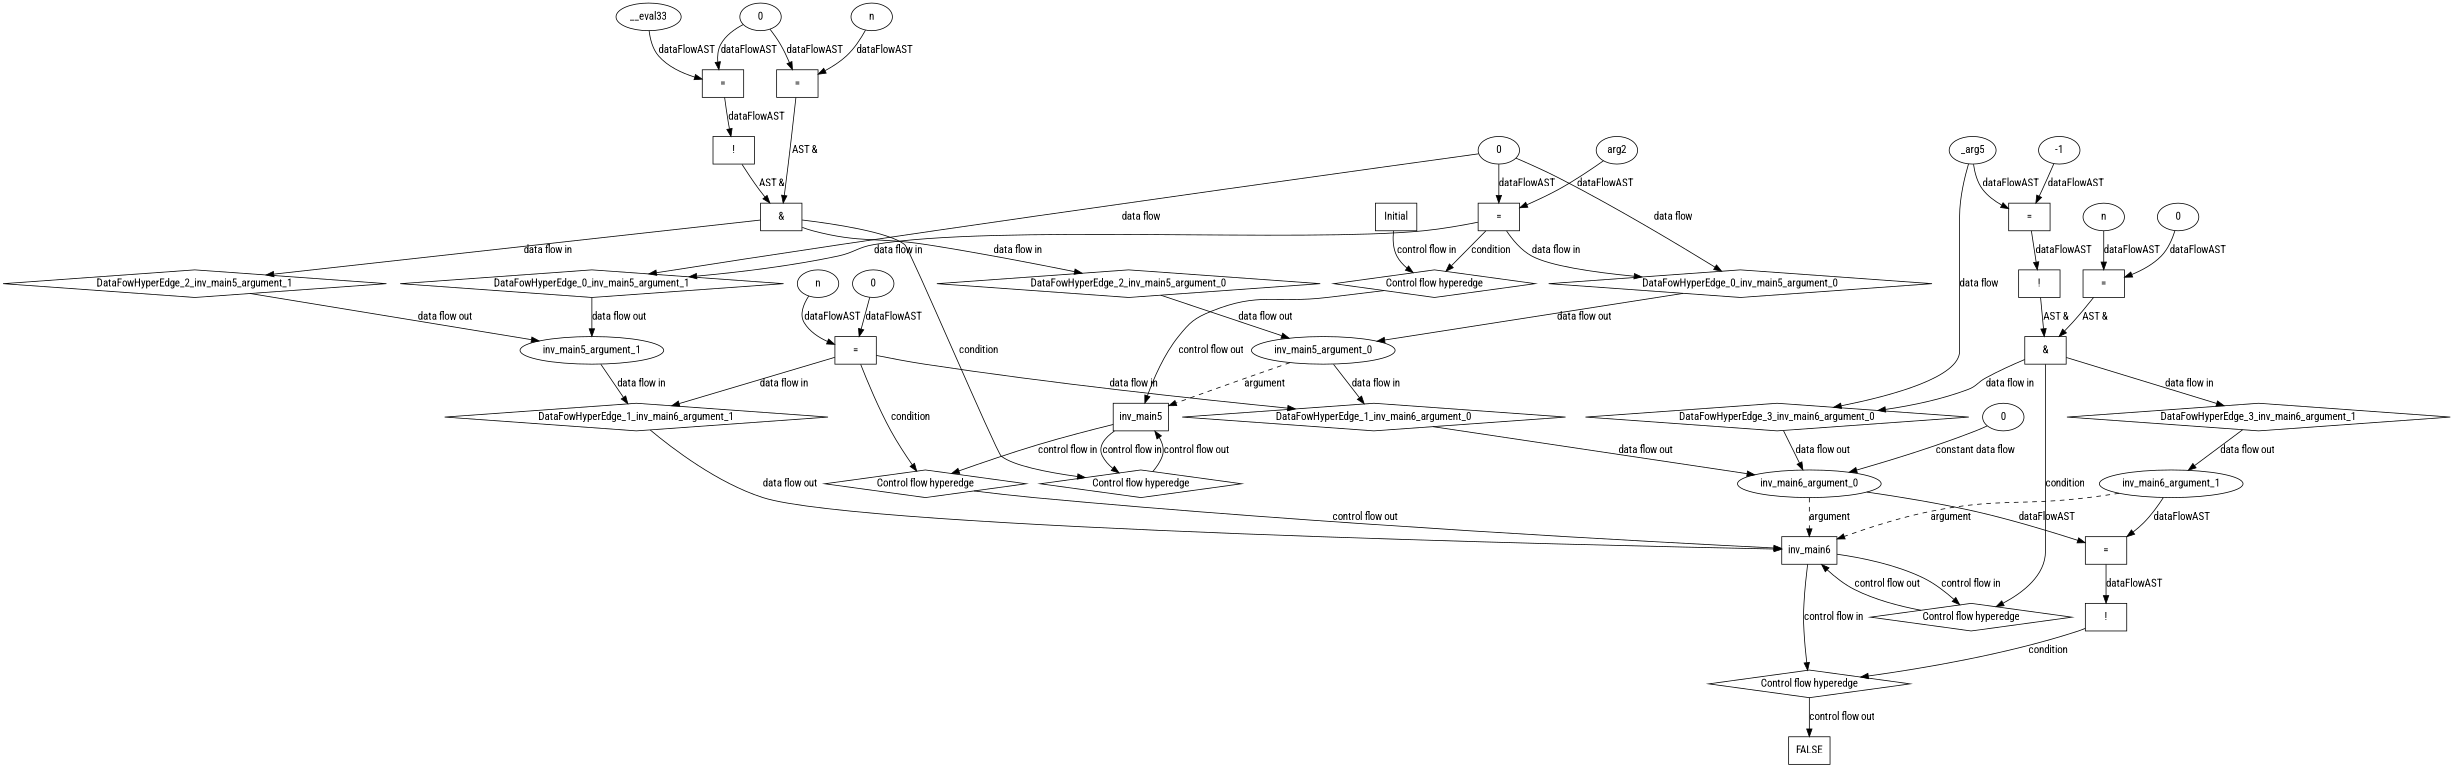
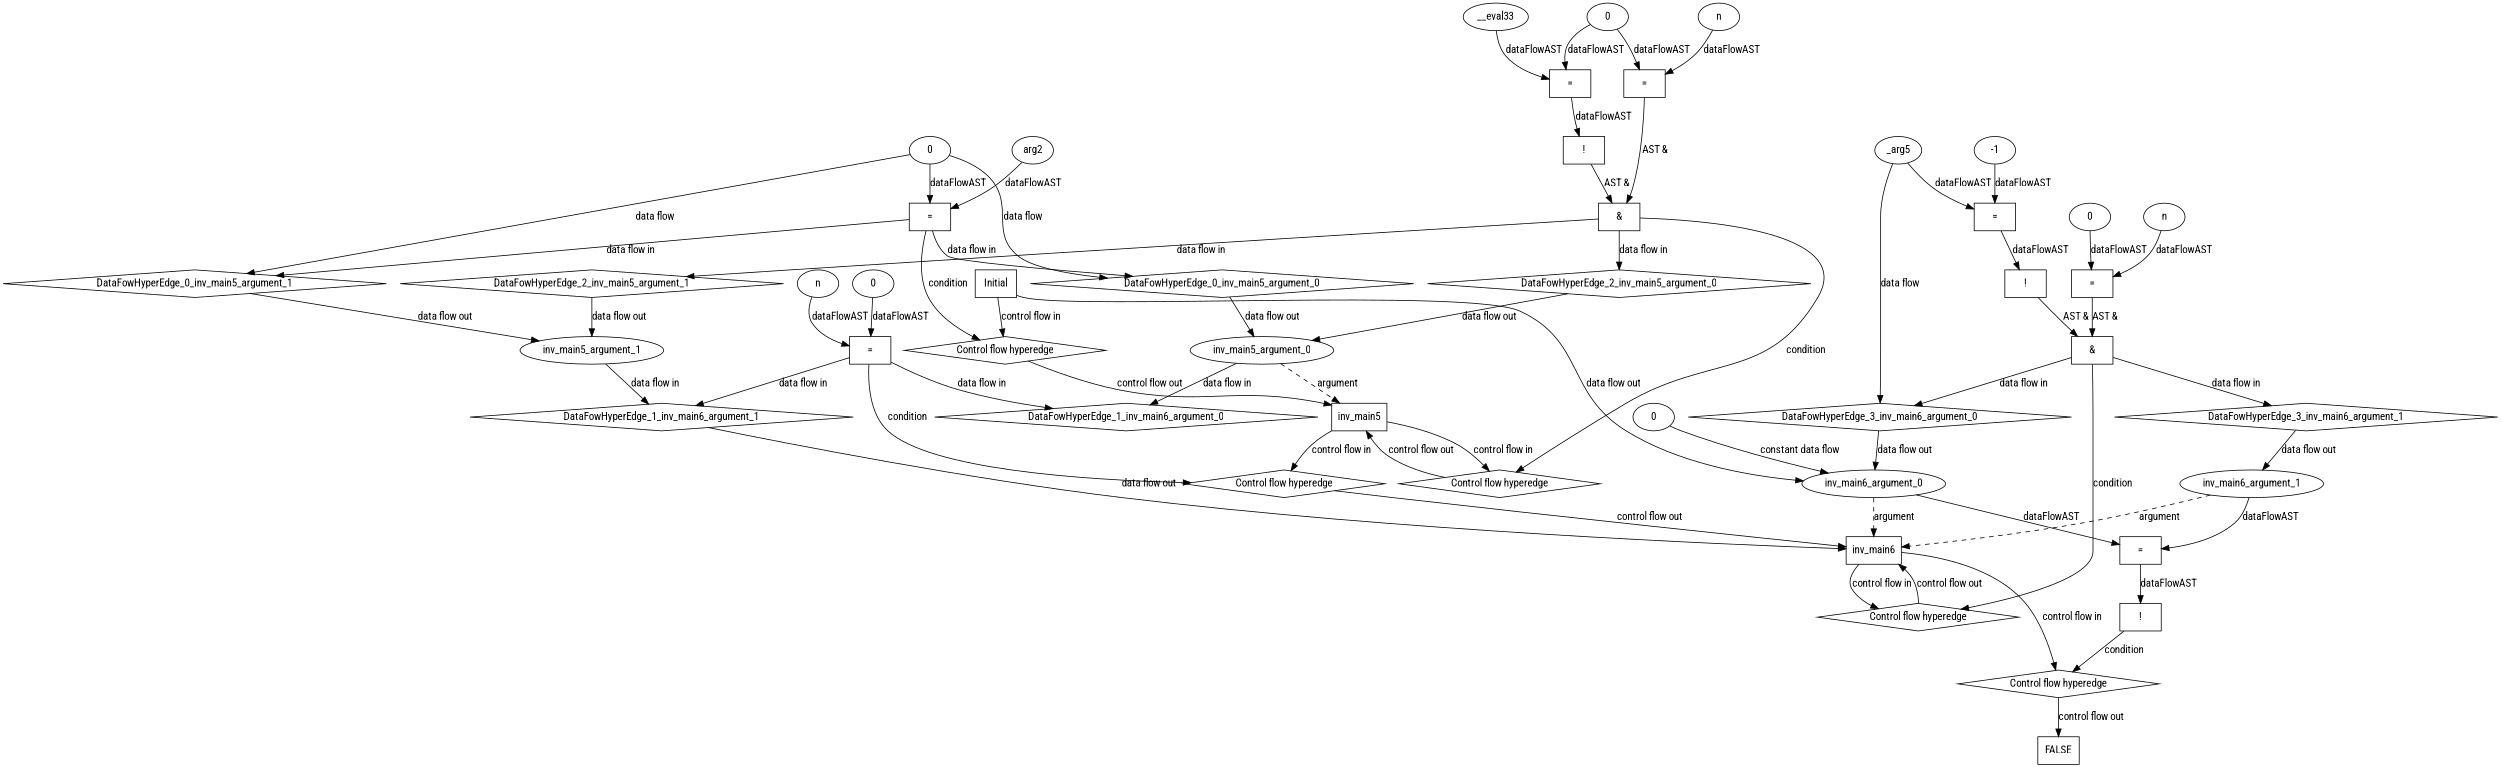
edge "DataFowHyperEdge_1_inv_main6_argument_0" -> "inv_main6_argument_0": now "Initial" -> "inv_main6_argument_0"
